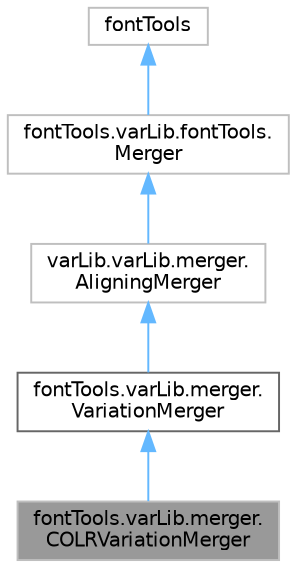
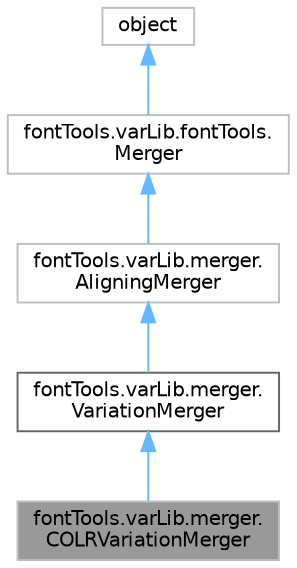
node "fontTools": label "fontTools" -> "object"
node "varLib.varLib.merger. AligningMerger": label "varLib.varLib.merger. AligningMerger" -> "fontTools.varLib.merger. AligningMerger"
